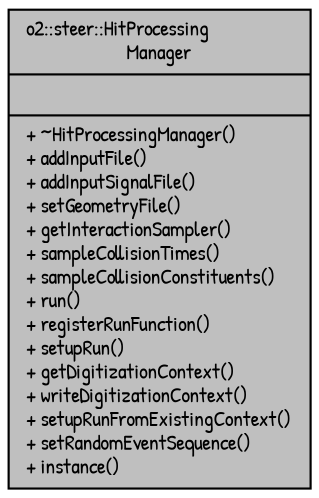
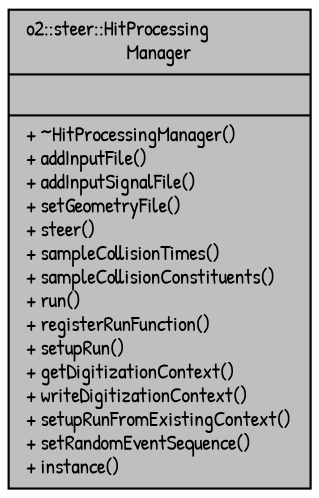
node "o2::steer::HitProcessing": text "+ getInteractionSampler()" -> "+ steer()"
